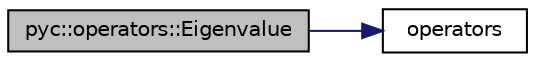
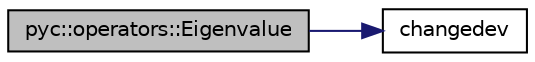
node "operators": label "operators" -> "changedev"
